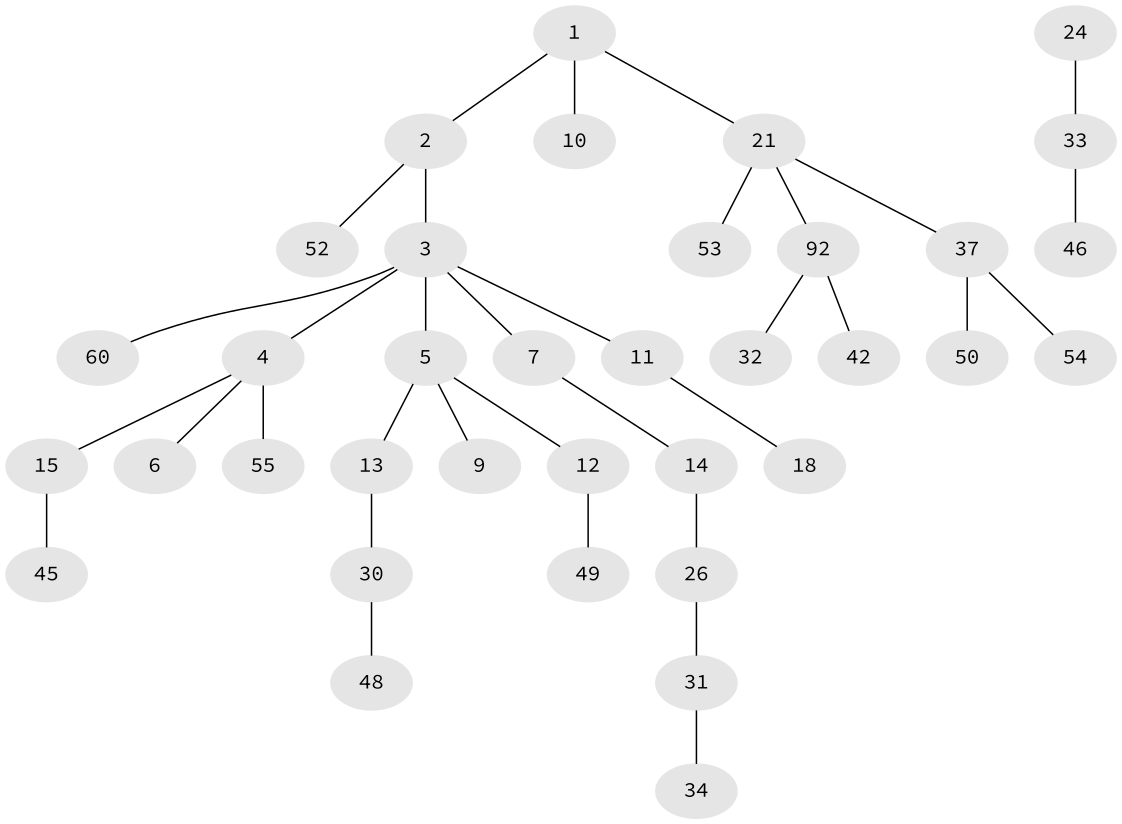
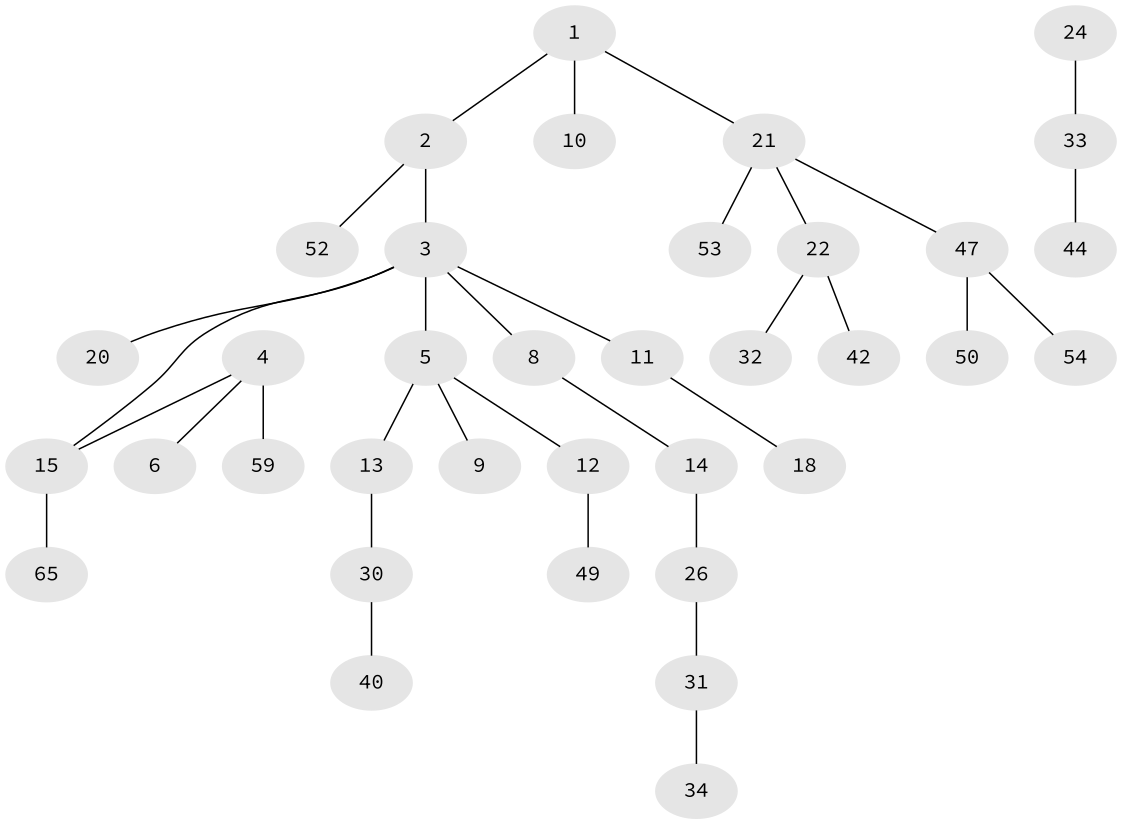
node "92": label "92" -> "22"
node "37": label "37" -> "47"
node "46": label "46" -> "44"
edge "3" -- "4": now "3" -- "15"
node "60": label "60" -> "20"
node "7": label "7" -> "8"
node "55": label "55" -> "59"
node "45": label "45" -> "65"
node "48": label "48" -> "40"
